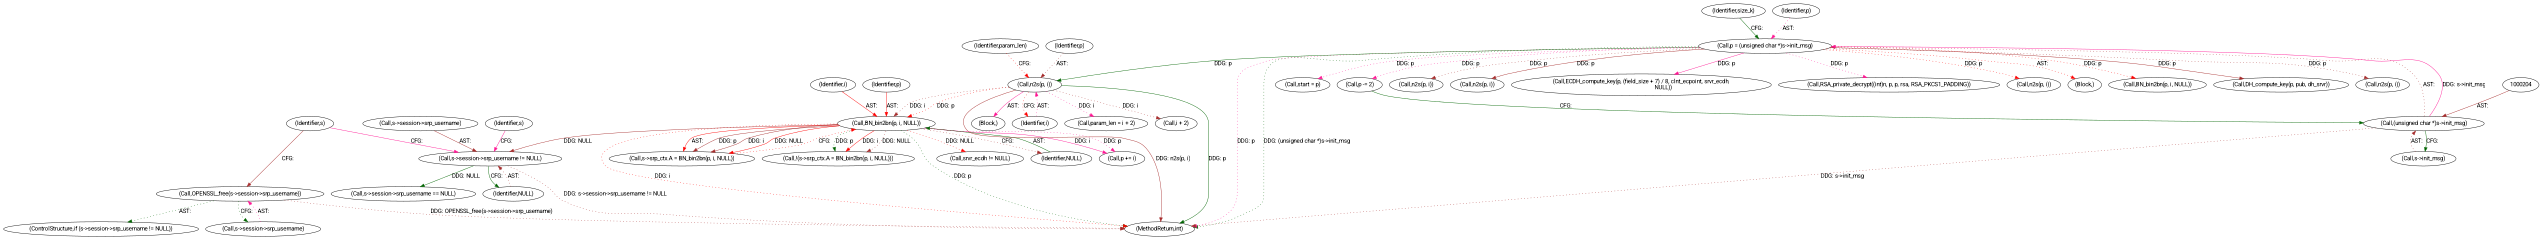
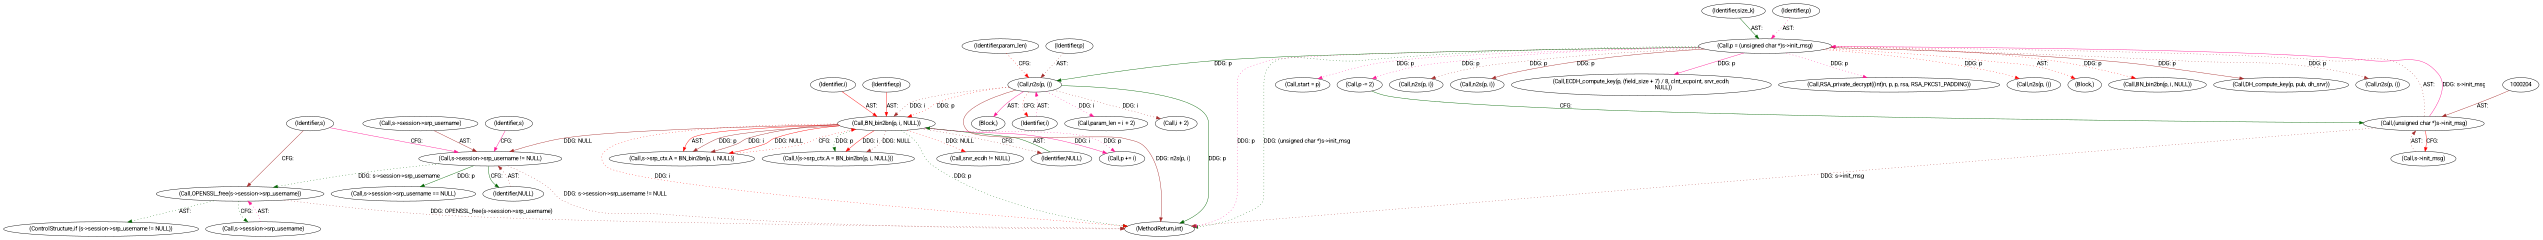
edge "(Identifier,size_k)" -> "(Call,p = (unsigned char *)s->init_msg)": label "CFG: " -> "AST: "
edge "(Call,(unsigned char *)s->init_msg)" -> "(Call,s->init_msg)": color darkgreen -> red
edge "(Call,s->session->srp_username != NULL)" -> "(Call,OPENSSL_free(s->session->srp_username))": added, label "DDG: s->session->srp_username"
edge "(Call,s->session->srp_username != NULL)" -> "(Call,s->session->srp_username == NULL)": label "DDG: NULL" -> "DDG: p"
